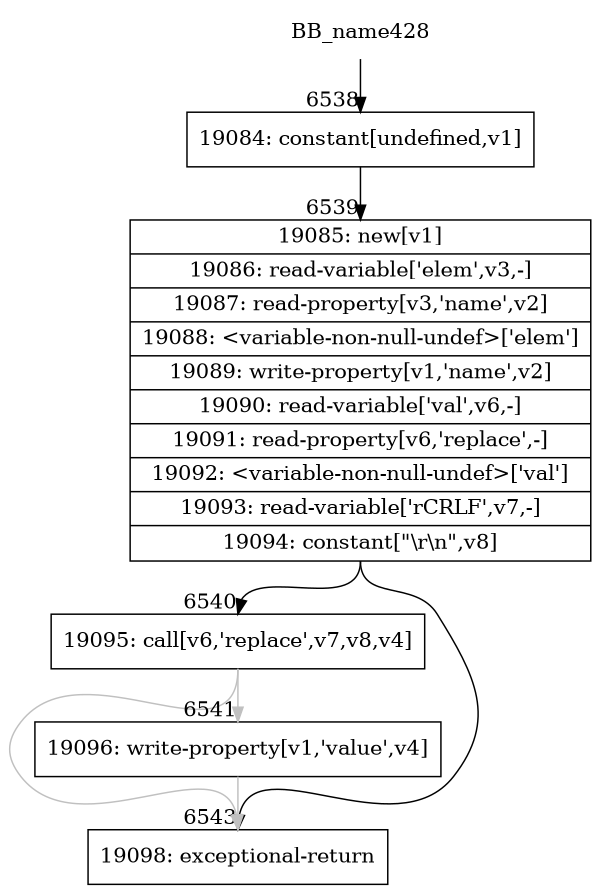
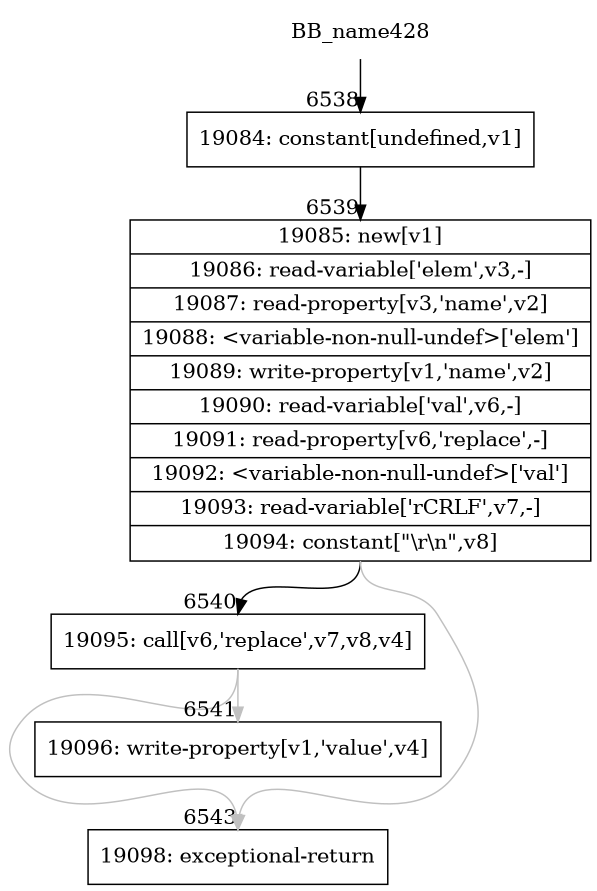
edge "19085: new[v1]" -> "19098: exceptional-return": color black -> gray
edge "19096: write-property[v1,'value',v4]" -> "19098: exceptional-return": removed
